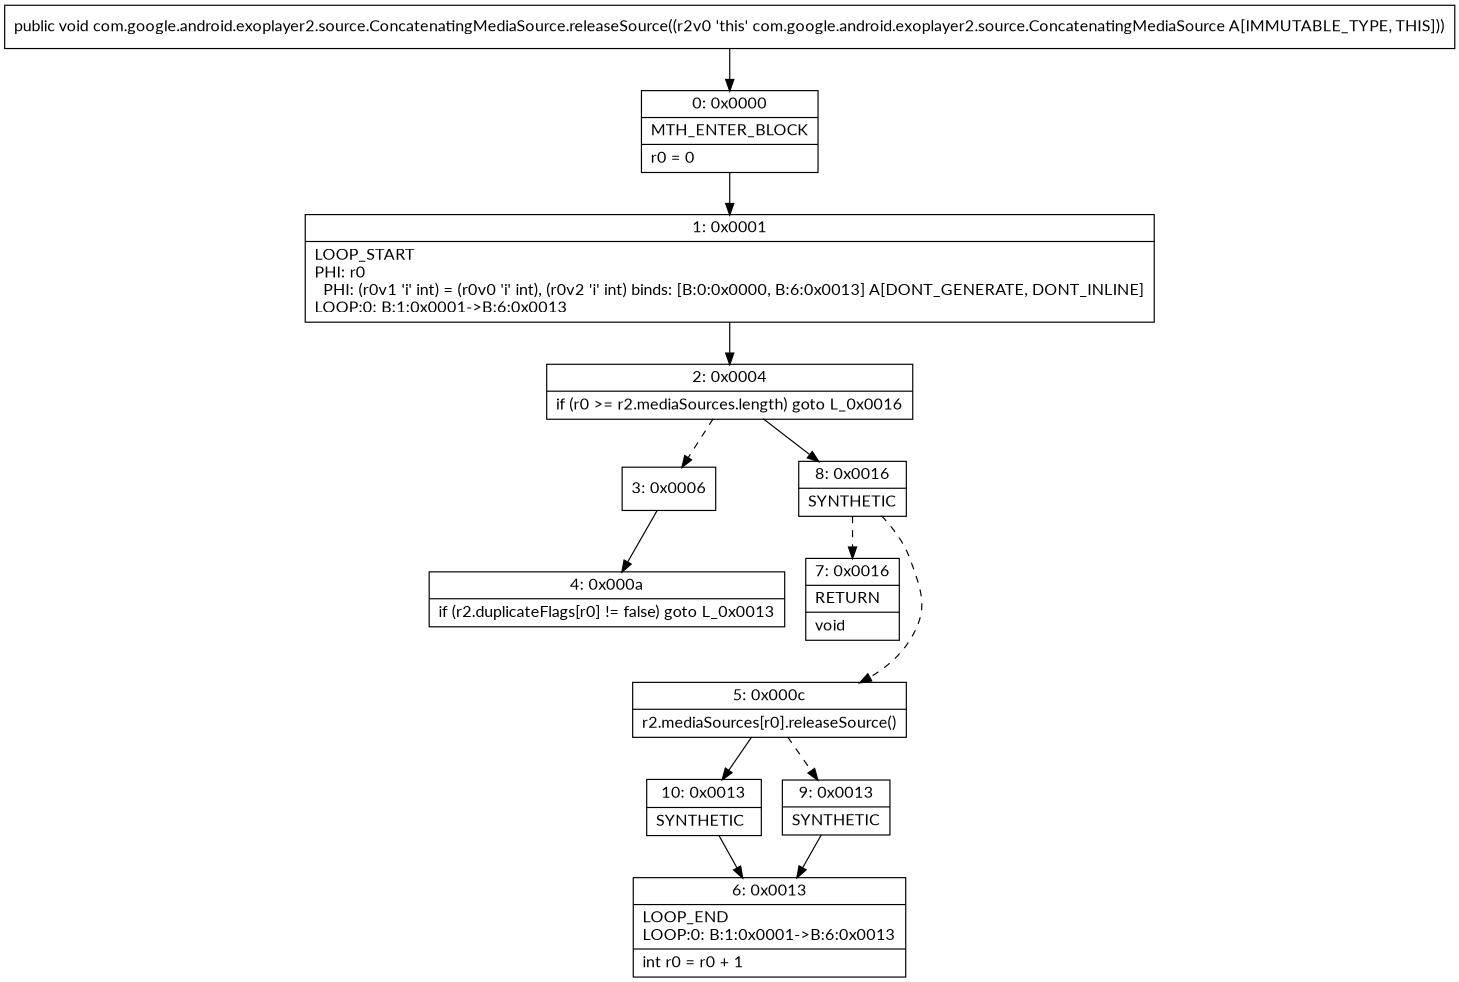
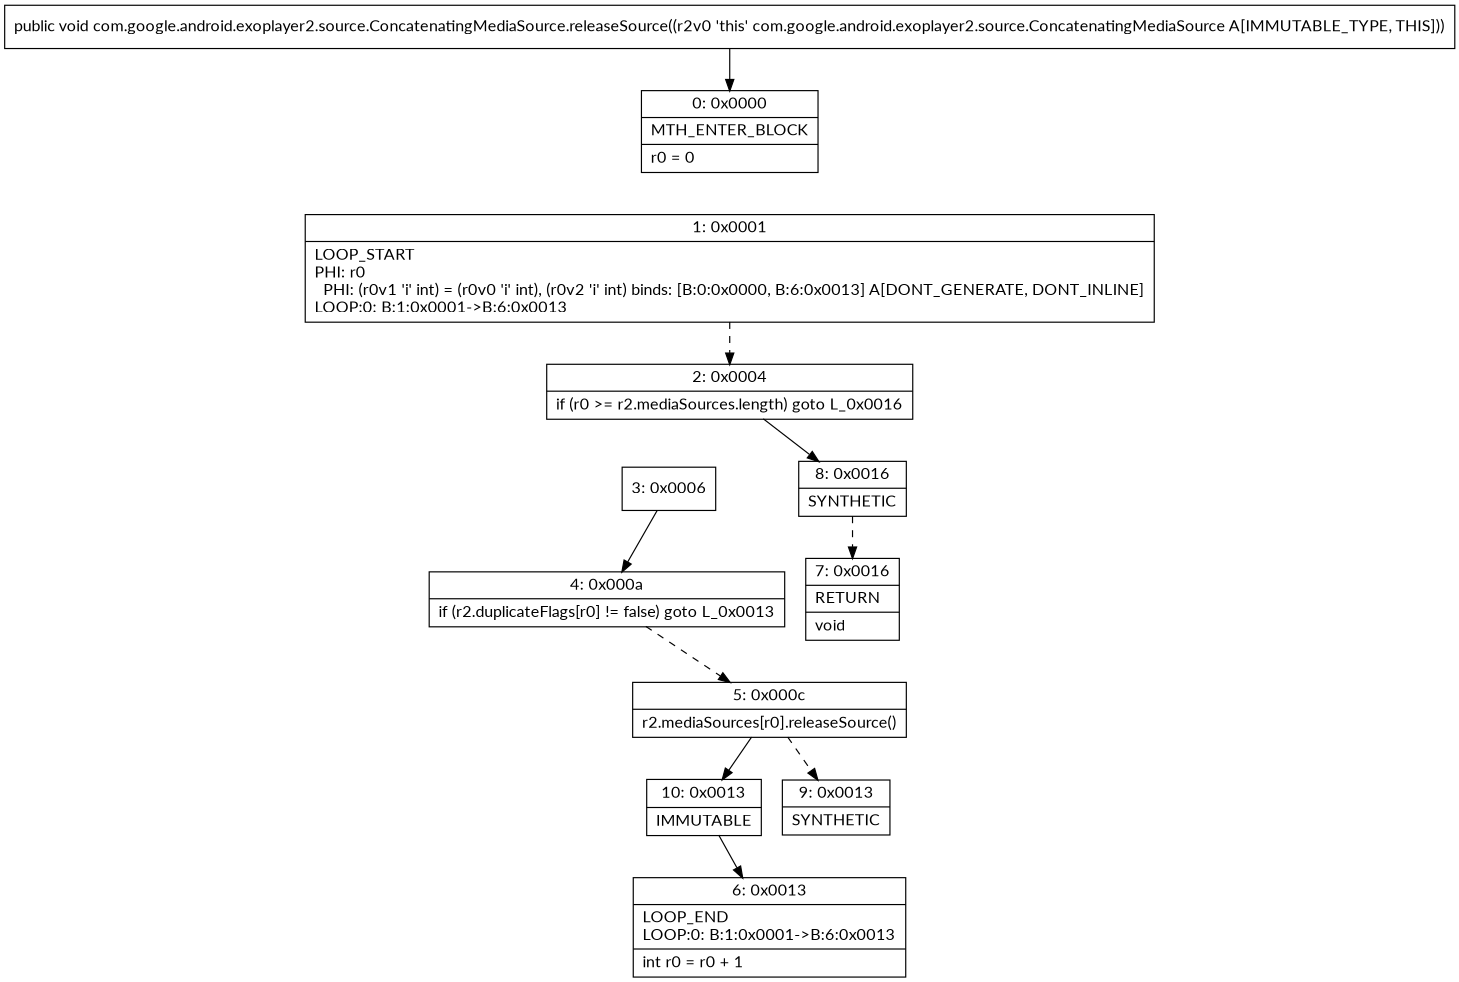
edge "0: 0x0000" -> "1: 0x0001": removed
edge "1: 0x0001" -> "2: 0x0004": style solid -> dashed
edge "2: 0x0004" -> "3: 0x0006": removed
edge "8: 0x0016" -> "5: 0x000c": now "4: 0x000a" -> "5: 0x000c"
node "10: 0x0013": text "SYNTHETIC" -> "IMMUTABLE"
edge "9: 0x0013" -> "6: 0x0013": removed
